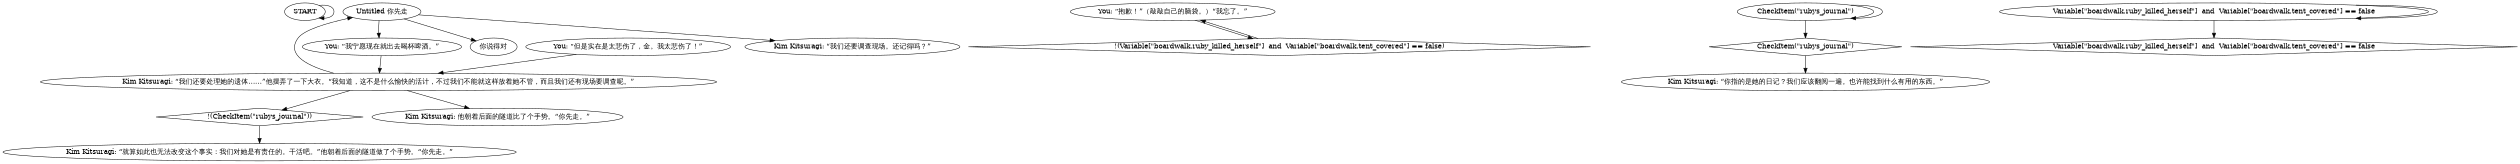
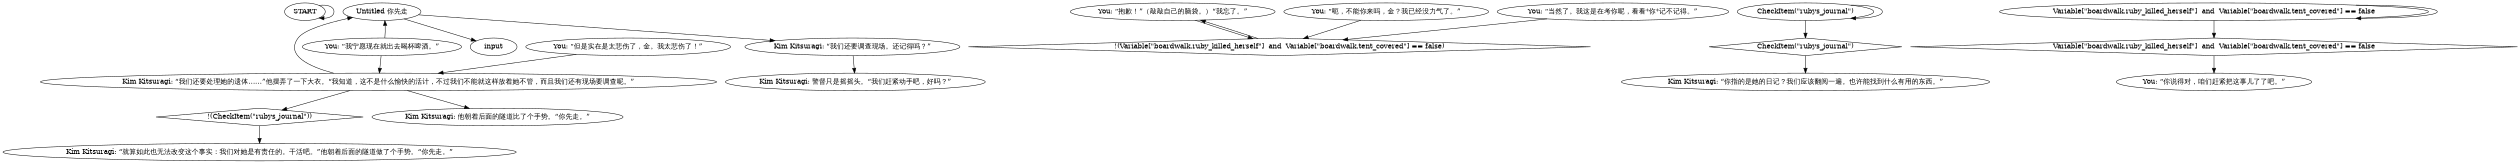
node "You: “呃，不能你来吗，金？我已经没力气了。”": added
node "You: “当然了。我这是在考你呢，看看*你*记不记得。”": added
edge "Untitled 你先走" -> "You: “我宁愿现在就出去喝杯啤酒。”": reversed
node "你说得对": label "你说得对" -> "input"
node "Kim Kitsuragi: 警督只是摇摇头。“我们赶紧动手吧，好吗？”": added
node "You: “你说得对，咱们赶紧把这事儿了了吧。”": added
